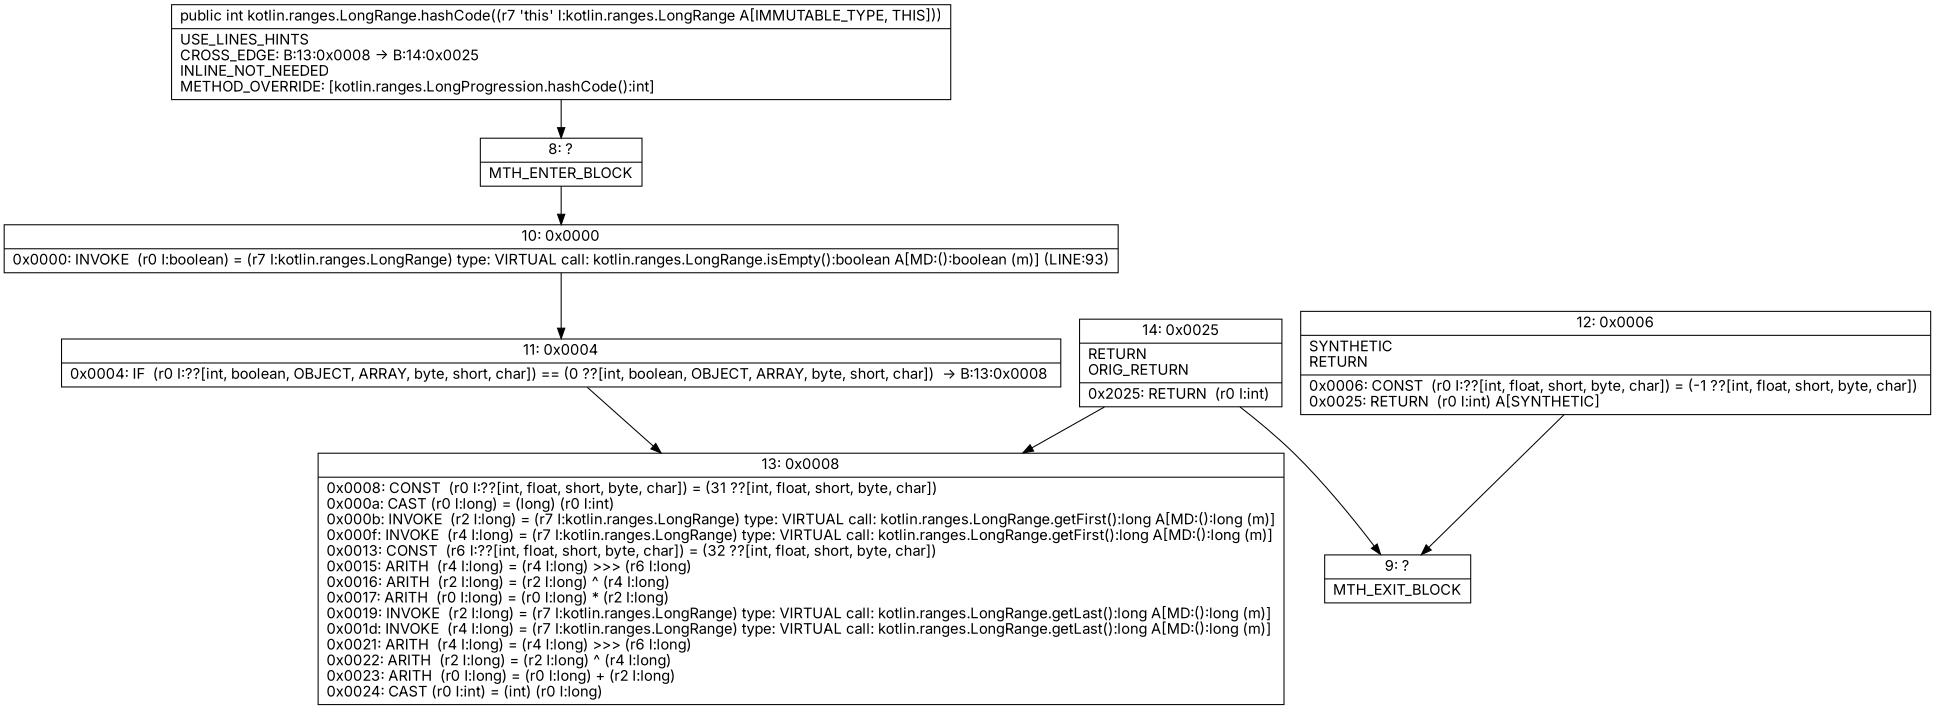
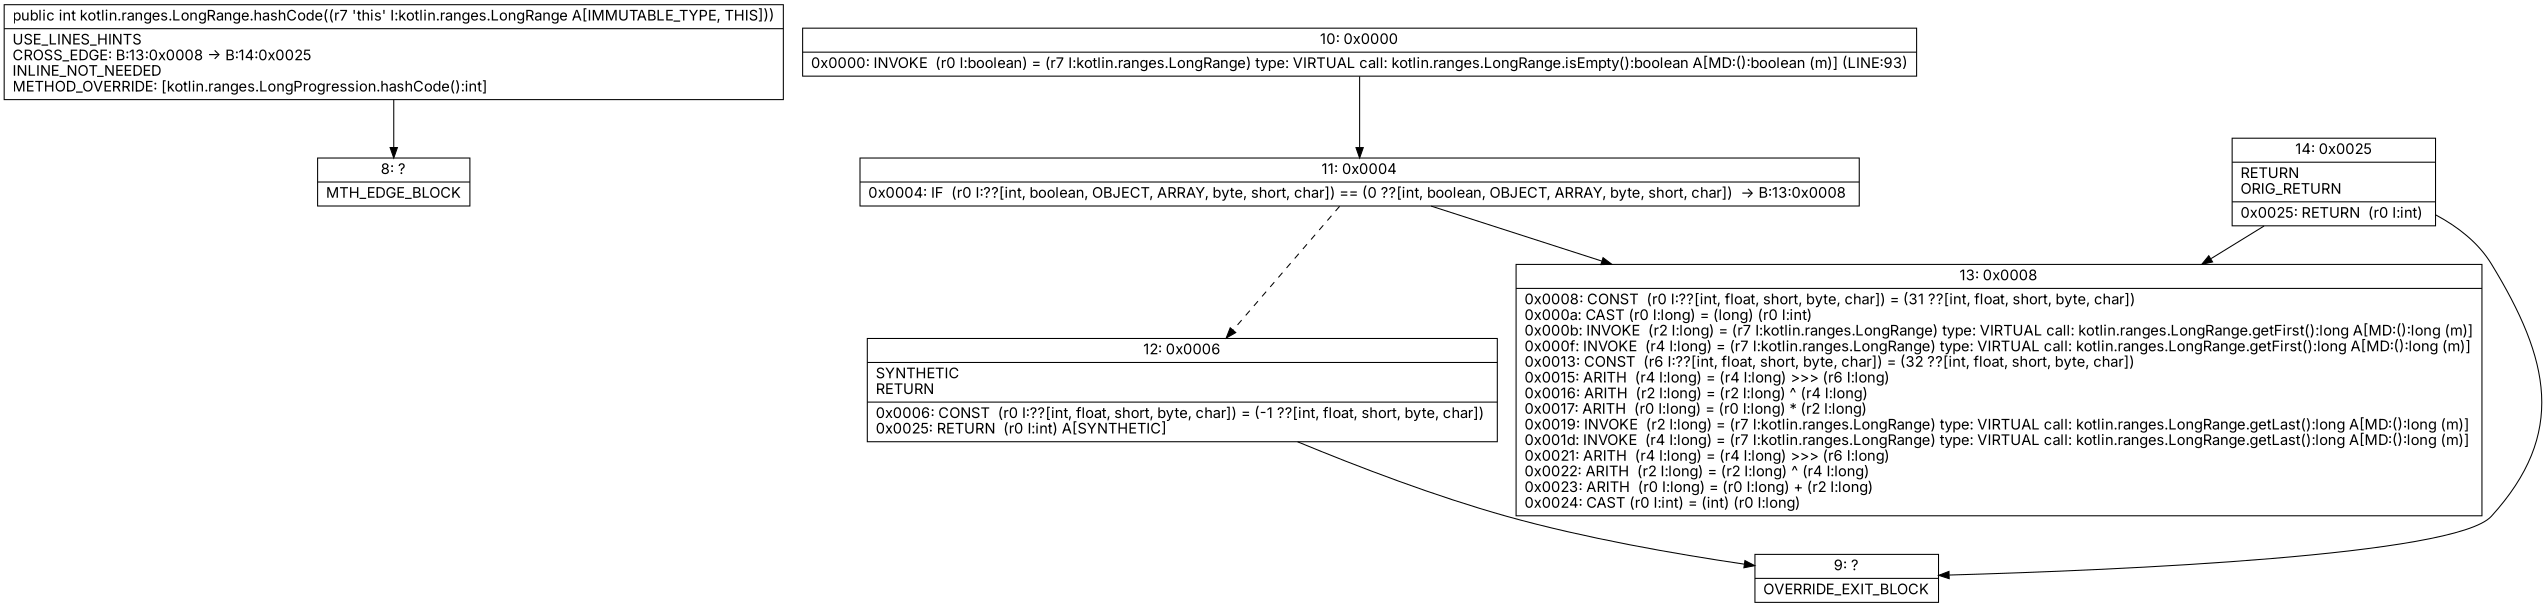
node "8: ?": text "MTH_ENTER_BLOCK" -> "MTH_EDGE_BLOCK"
edge "8: ?" -> "10: 0x0000": removed
edge "11: 0x0004" -> "12: 0x0006": added
node "14: 0x0025": text "0x2025: RETURN  (r0 I:int)" -> "0x0025: RETURN  (r0 I:int)"
node "9: ?": text "MTH_EXIT_BLOCK" -> "OVERRIDE_EXIT_BLOCK"
